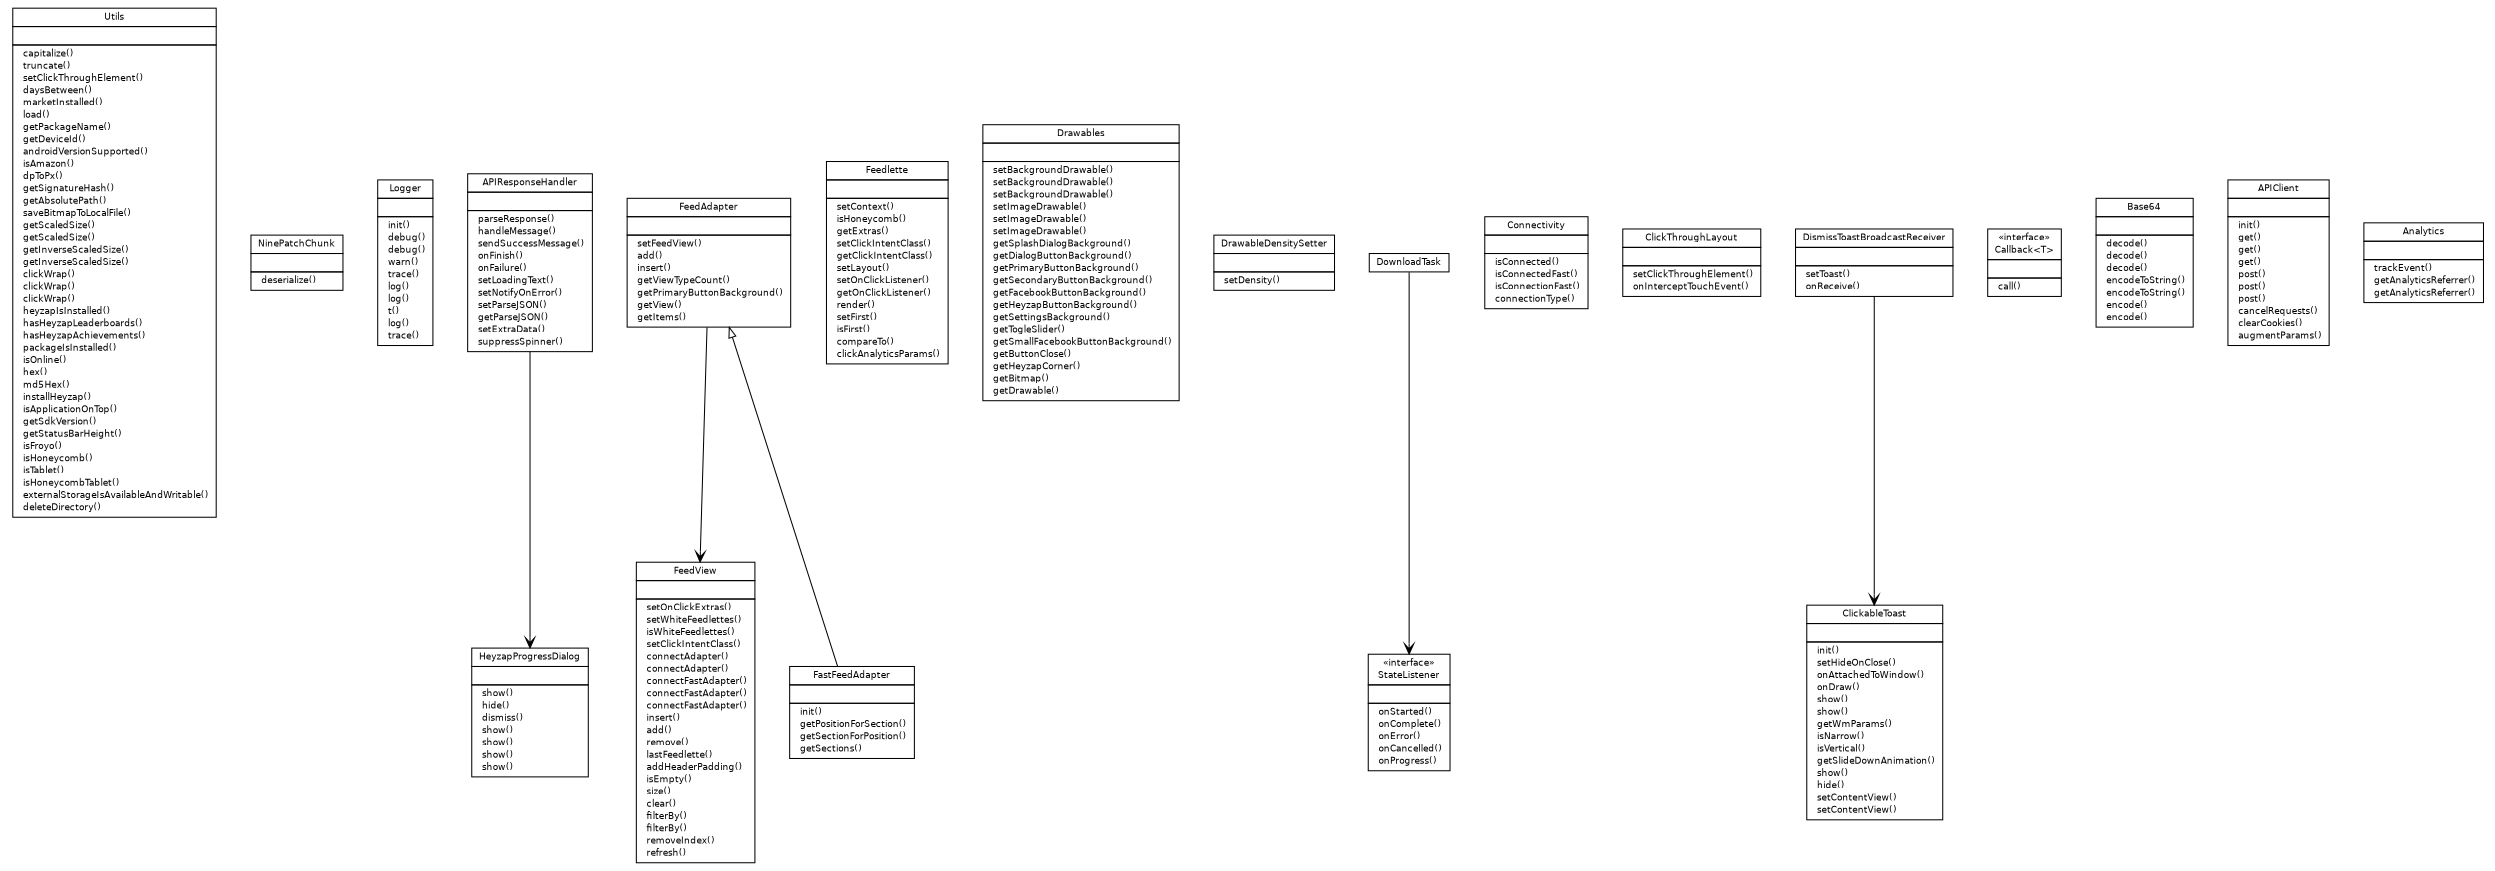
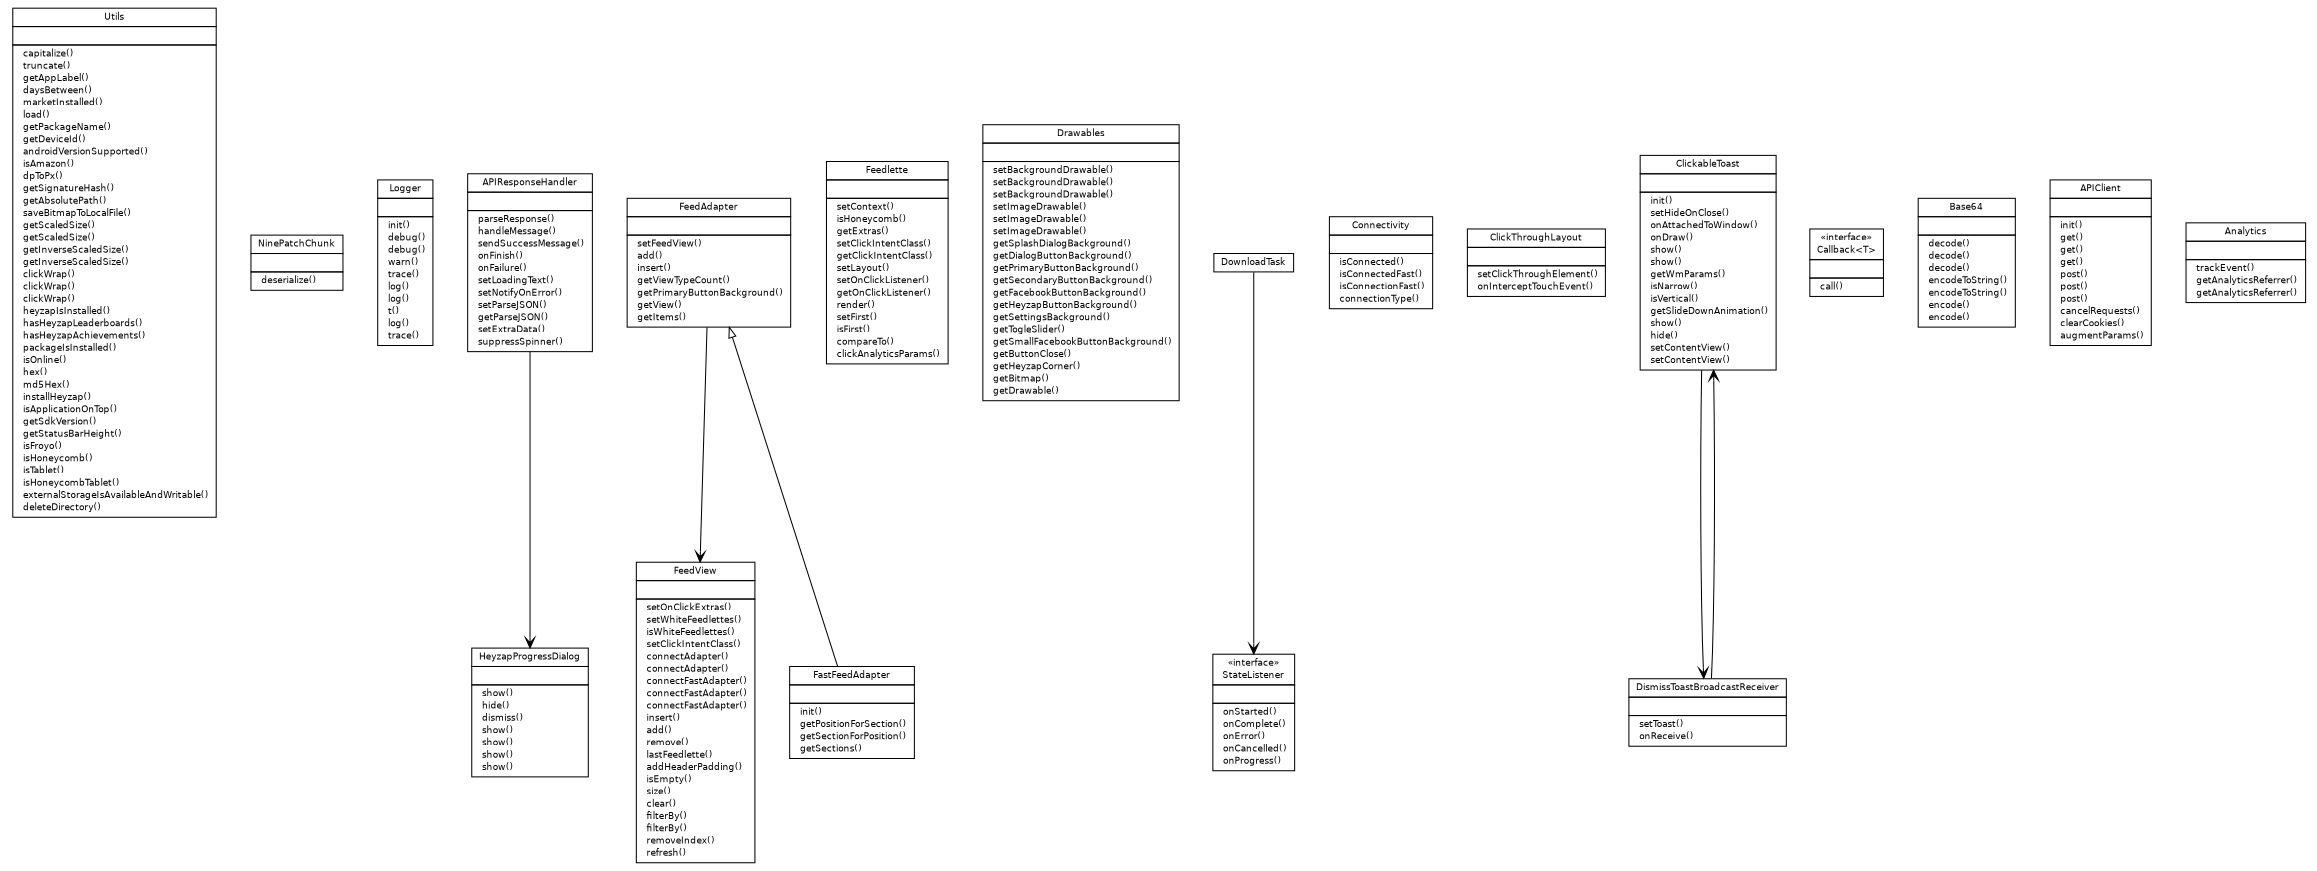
node "Utils": text "setClickThroughElement()" -> "getAppLabel()"
node "DrawableDensitySetter": removed
edge "ClickableToast" -> "DismissToastBroadcastReceiver": added
